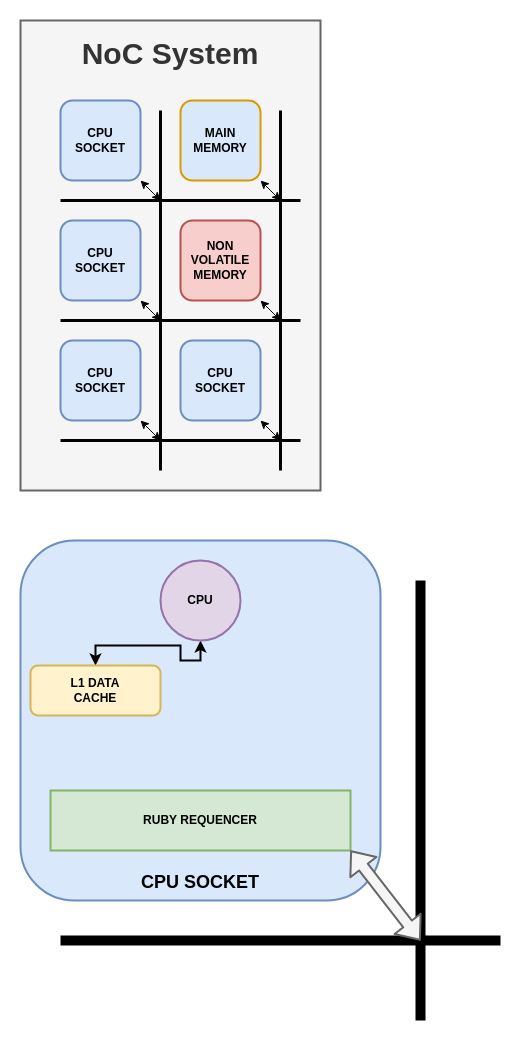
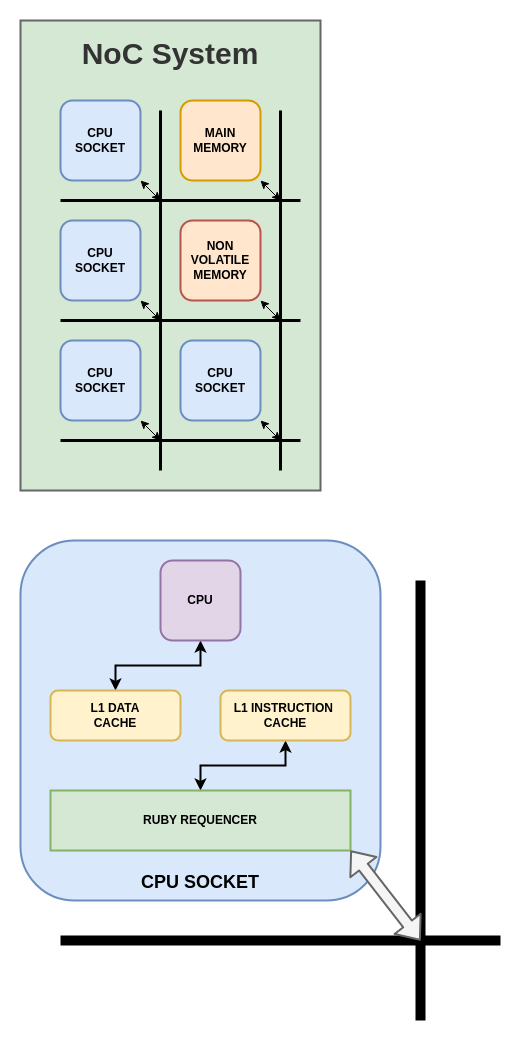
node "MAIN MEMORY": fillcolor #dae8fc -> #ffe6cc
node "NoC System": fillcolor #f5f5f5 -> #d5e8d4
node "NON VOLATILE MEMORY": fillcolor #f8cecc -> #ffe6cc
node "CPU": shape ellipse -> rounded rectangle
node "L1 DATA CACHE": moved (96, 691) -> (116, 716)
node "L1 INSTRUCTION CACHE": added
edge "L1 INSTRUCTION CACHE" -- "RUBY REQUENCER": added
